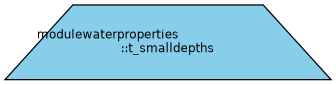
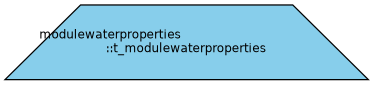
node "modulewaterproperties ::t_smalldepths": label "modulewaterproperties ::t_smalldepths" -> "modulewaterproperties ::t_modulewaterproperties"
